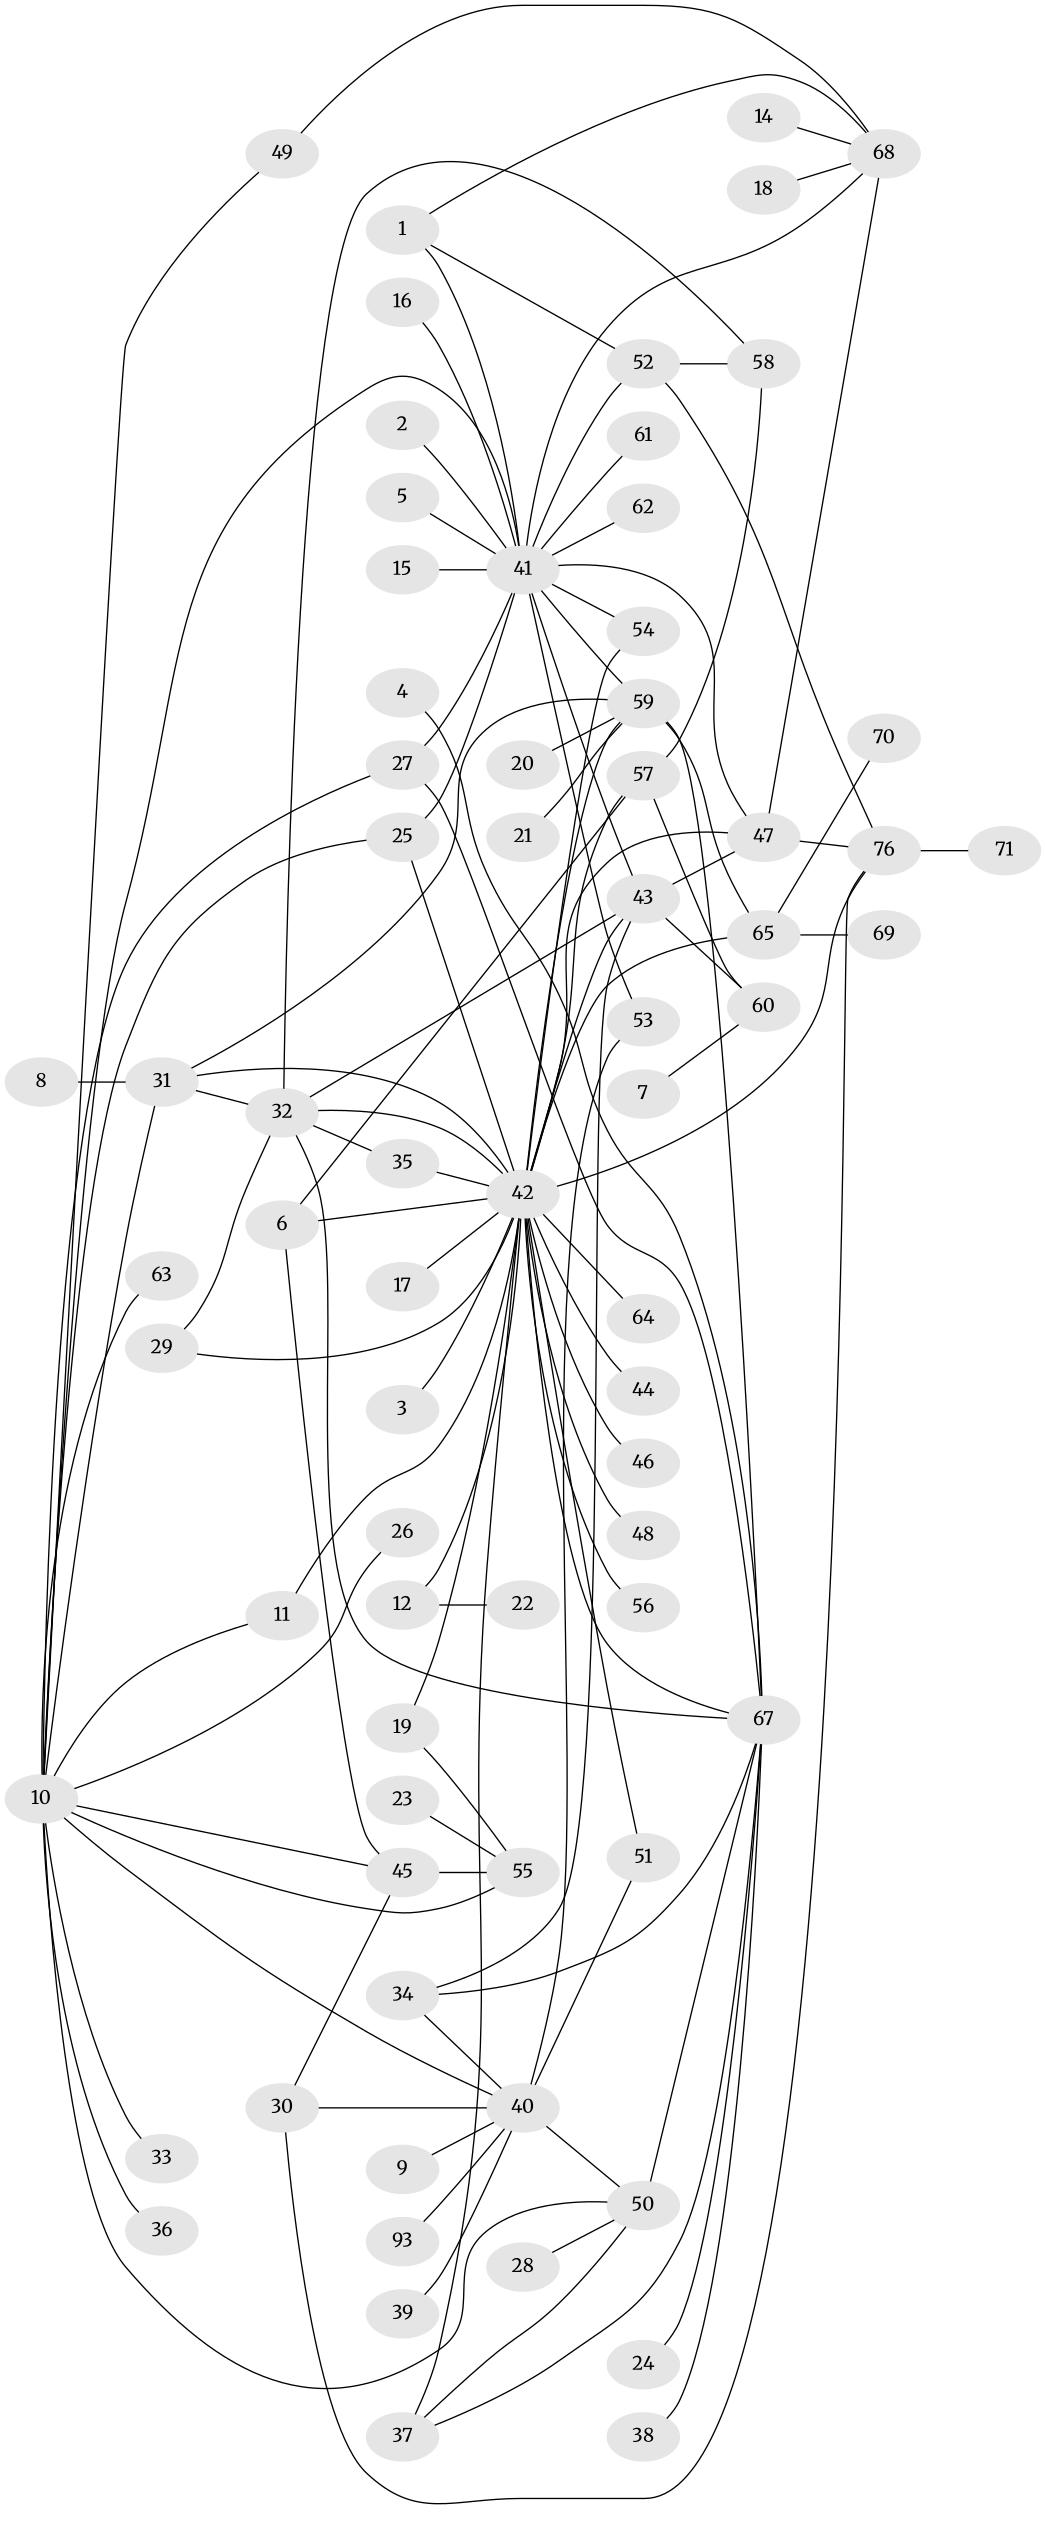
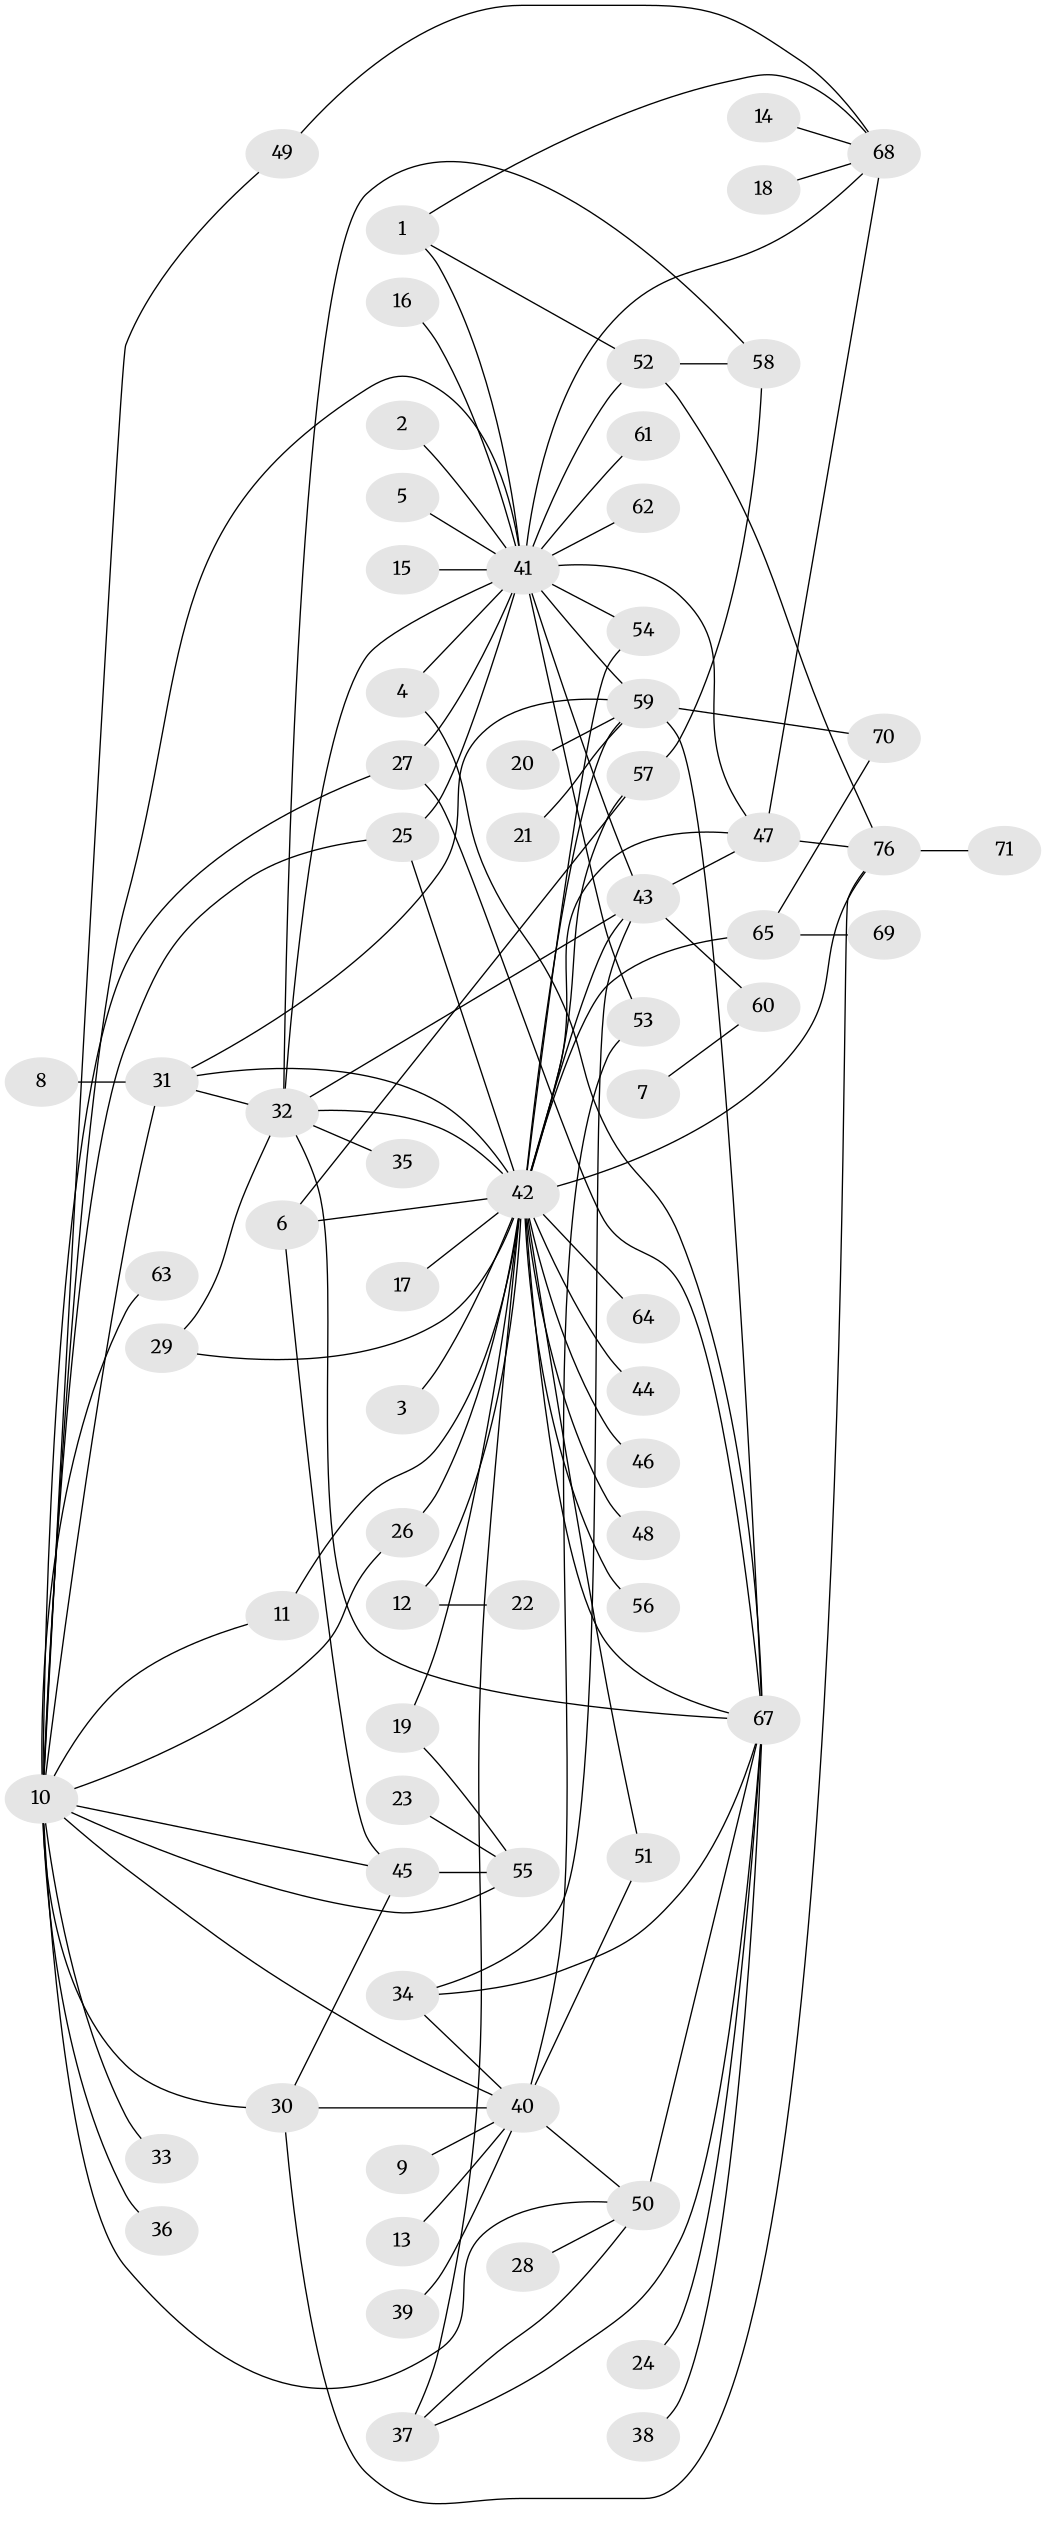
edge "41" -- "4": added
edge "41" -- "32": added
edge "59" -- "65": now "59" -- "70"
edge "57" -- "60": removed
edge "35" -- "42": now "26" -- "42"
edge "10" -- "30": added
node "93": label "93" -> "13"
